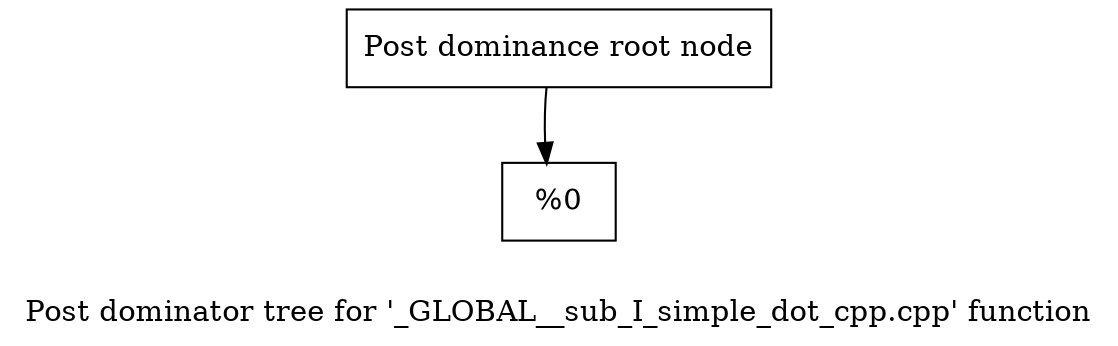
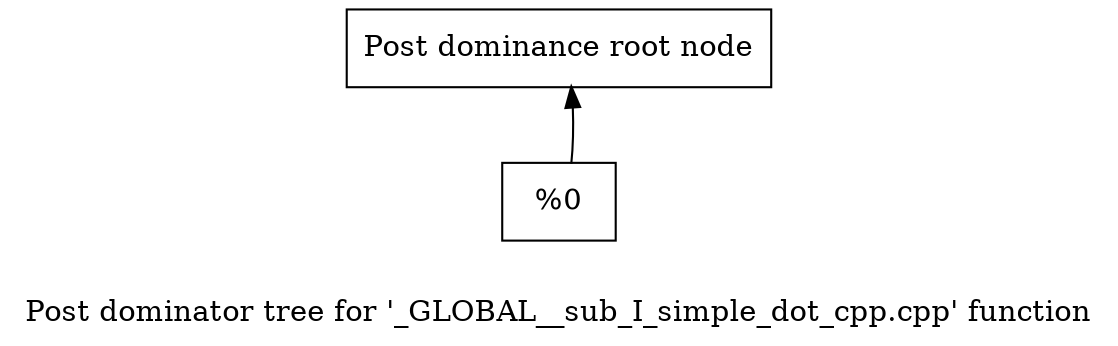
edge "Post dominance root node" -> "%0": reversed
